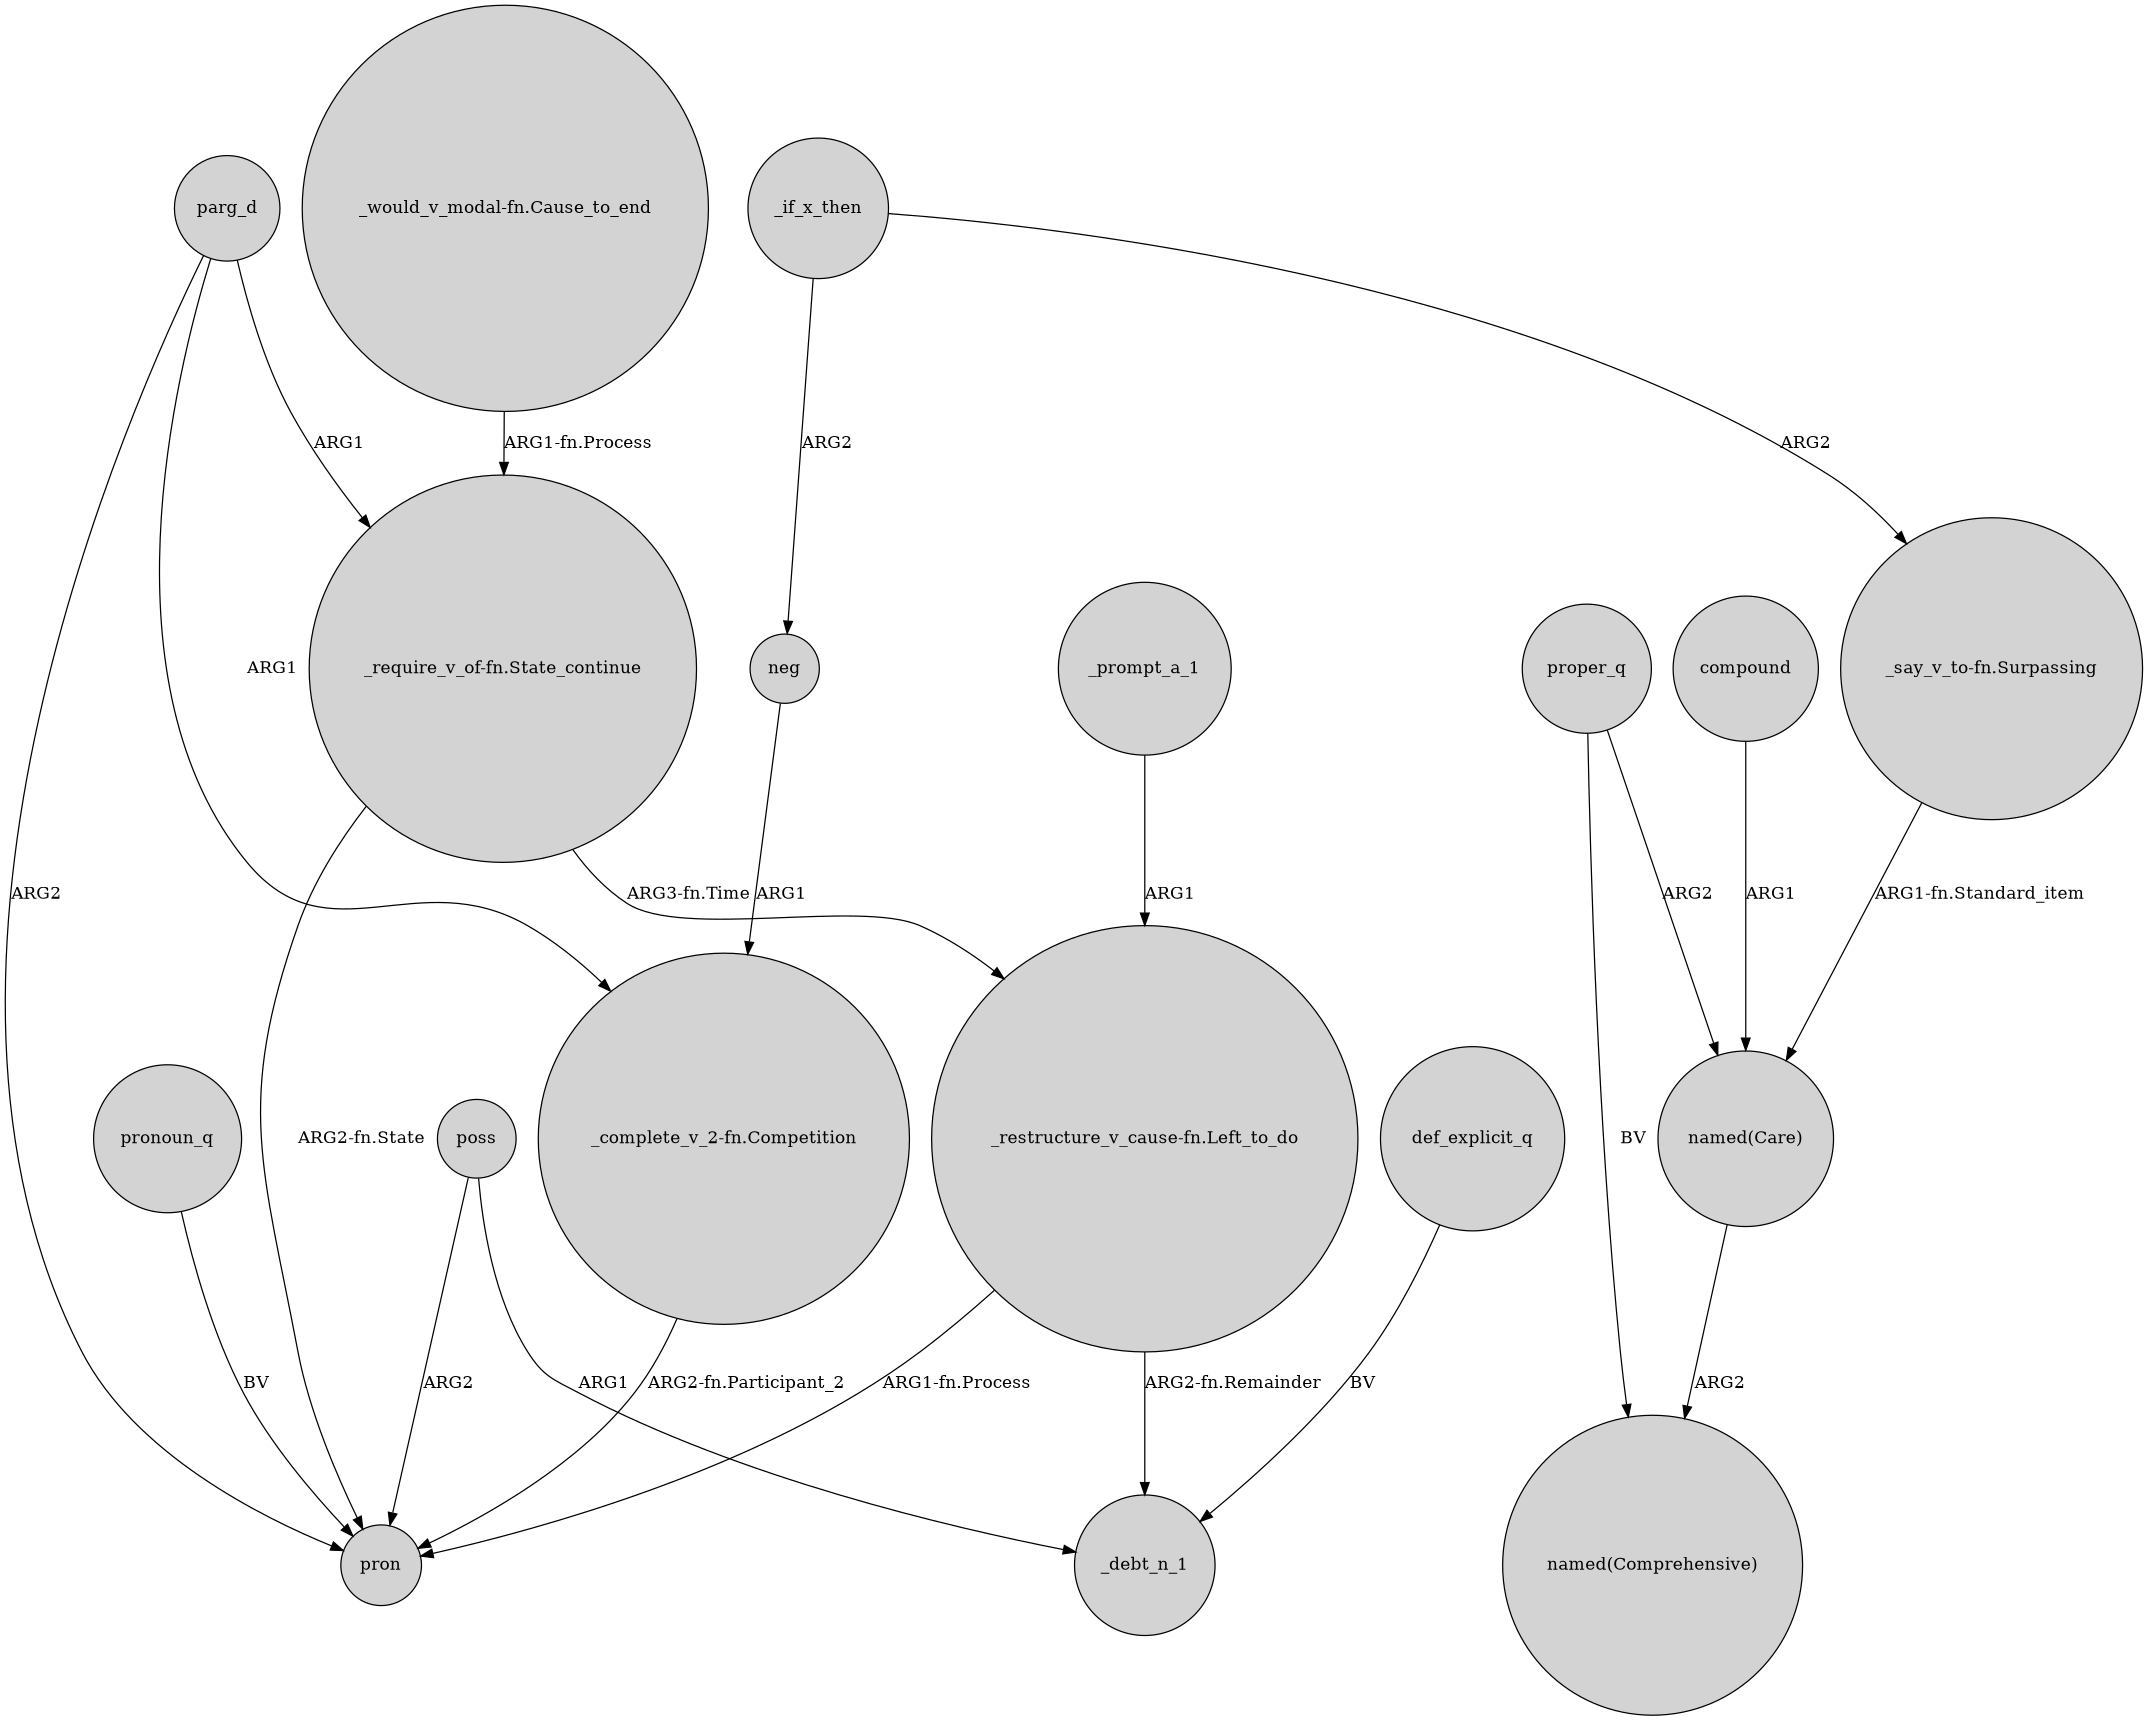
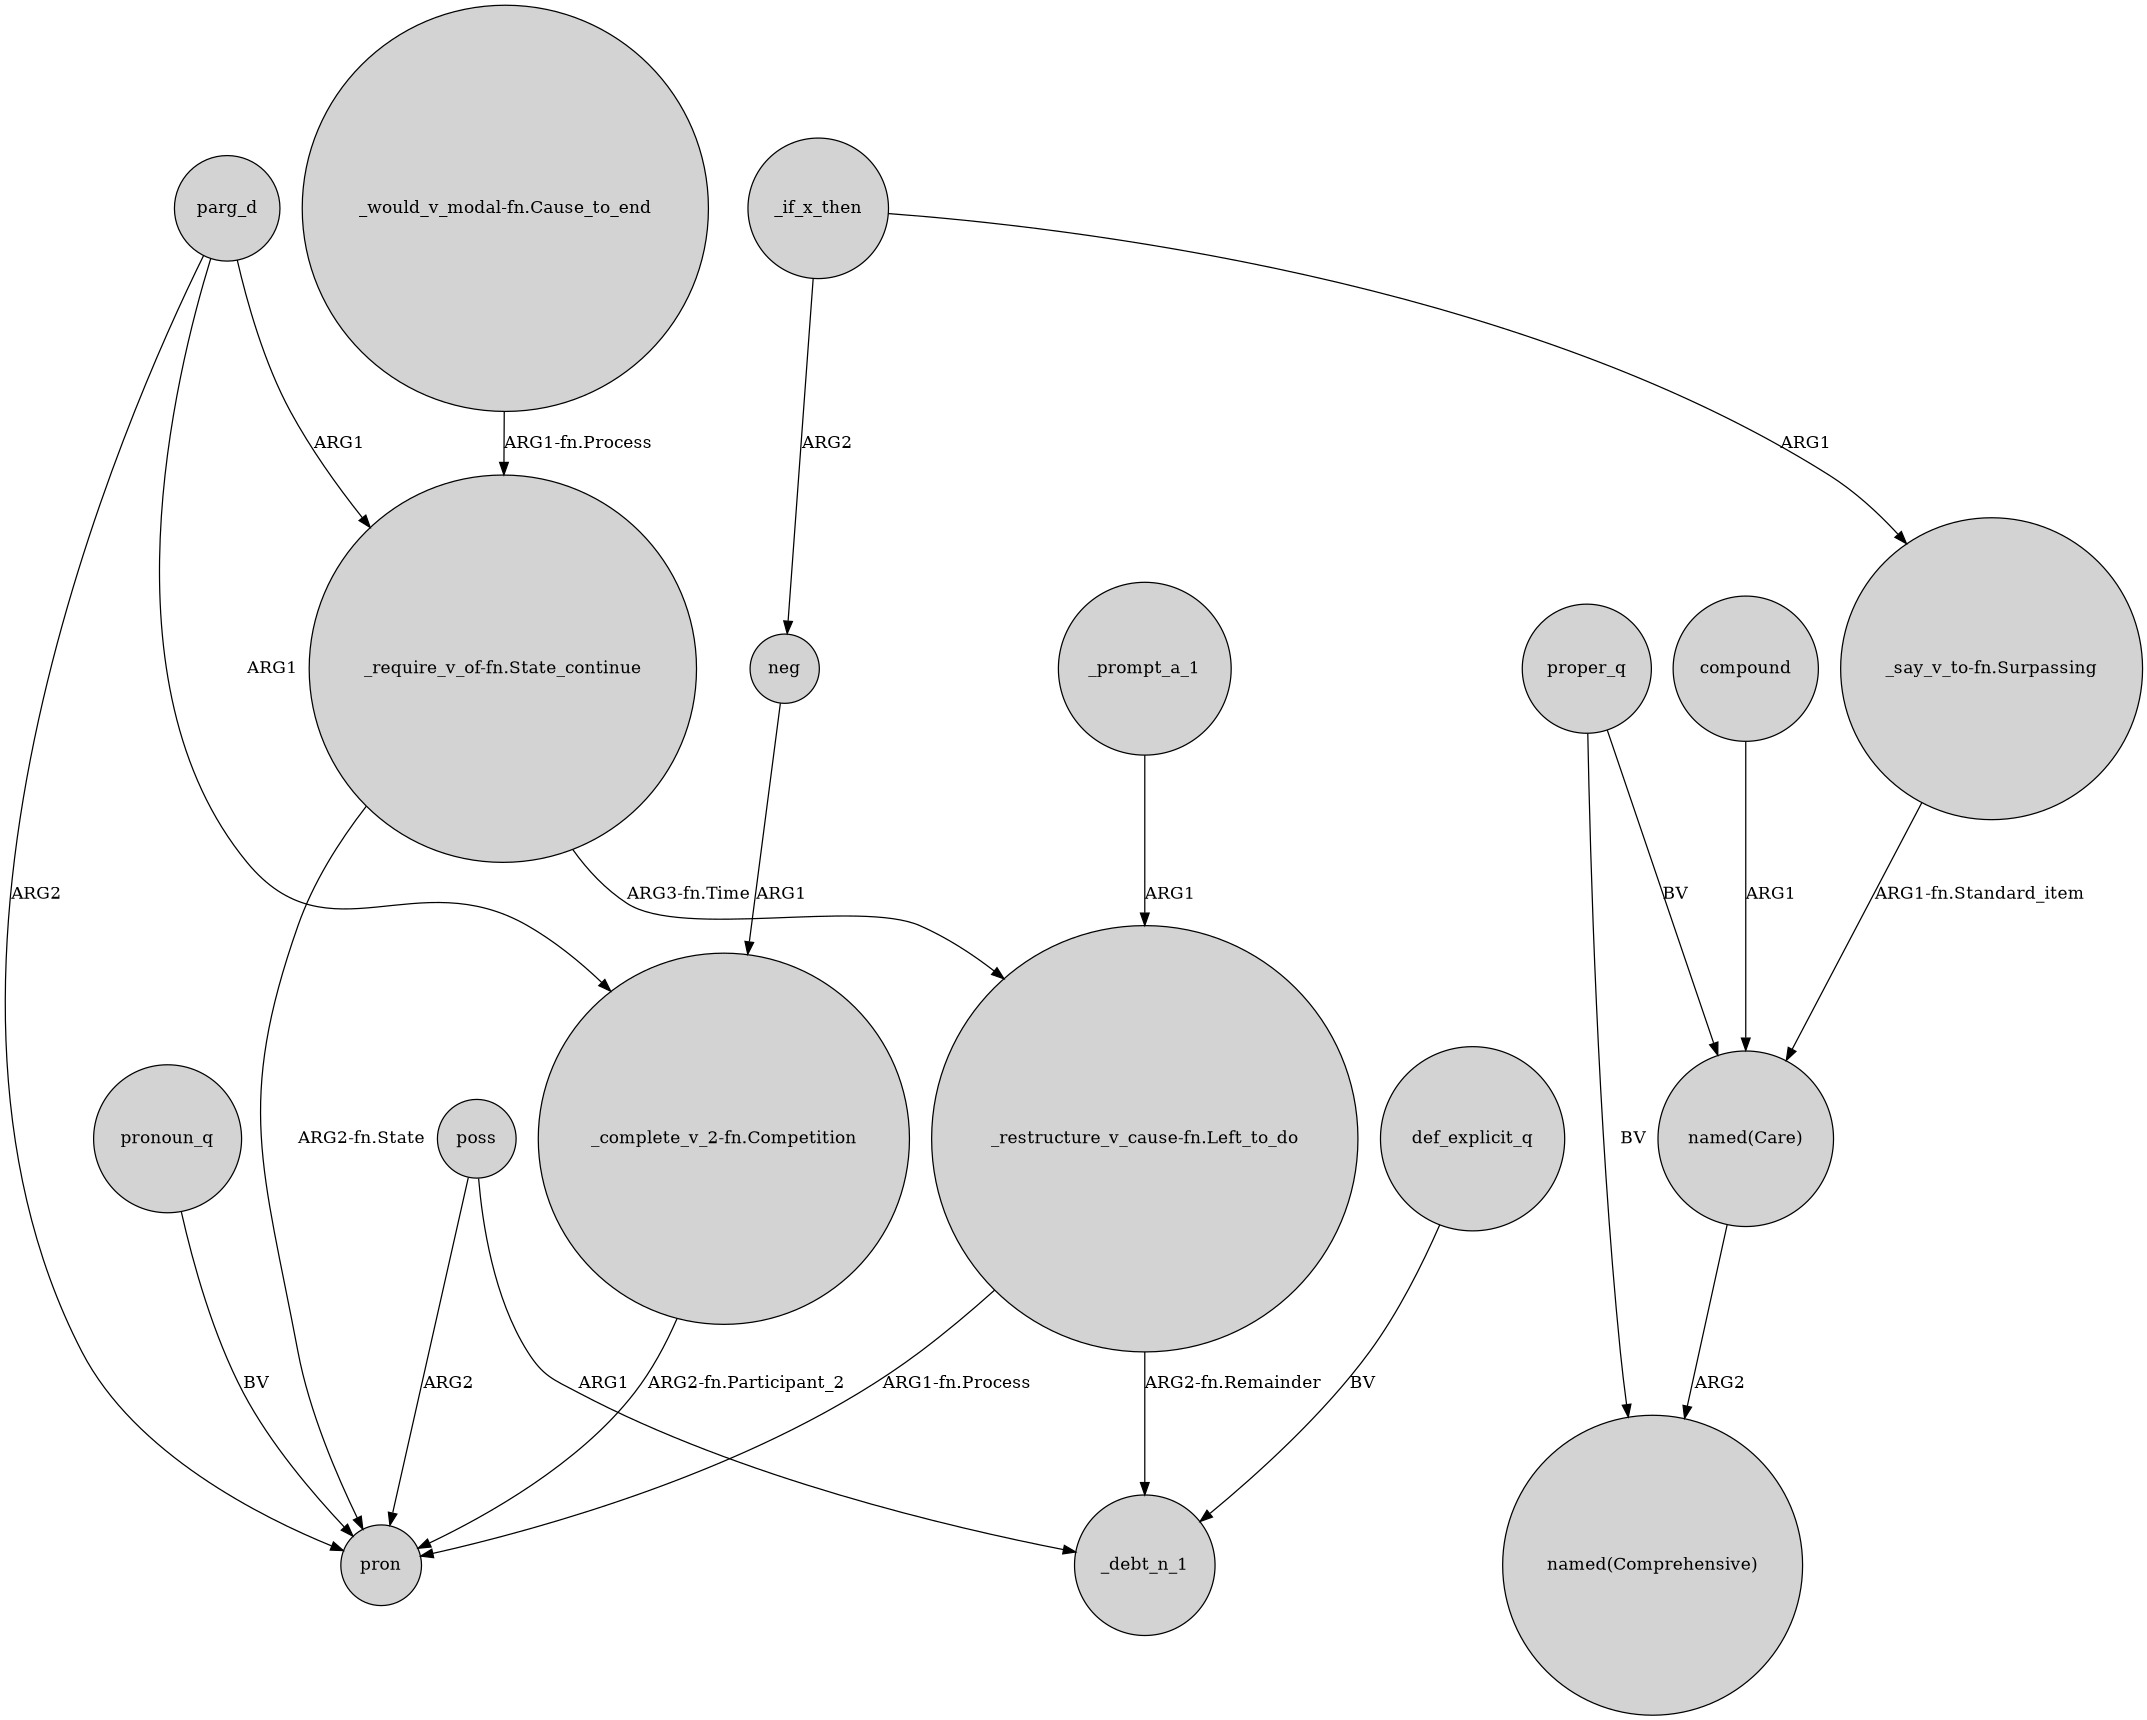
edge "_if_x_then" -> "_say_v_to-fn.Surpassing": label "ARG2" -> "ARG1"
edge "proper_q" -> "named(Care)": label "ARG2" -> "BV"
